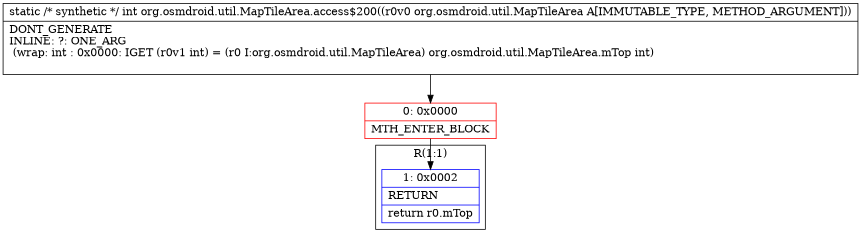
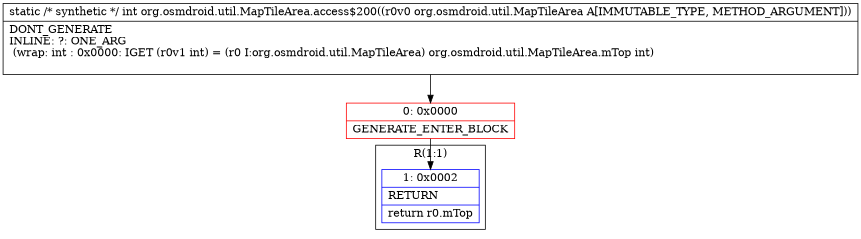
node "0: 0x0000": text "MTH_ENTER_BLOCK" -> "GENERATE_ENTER_BLOCK"
